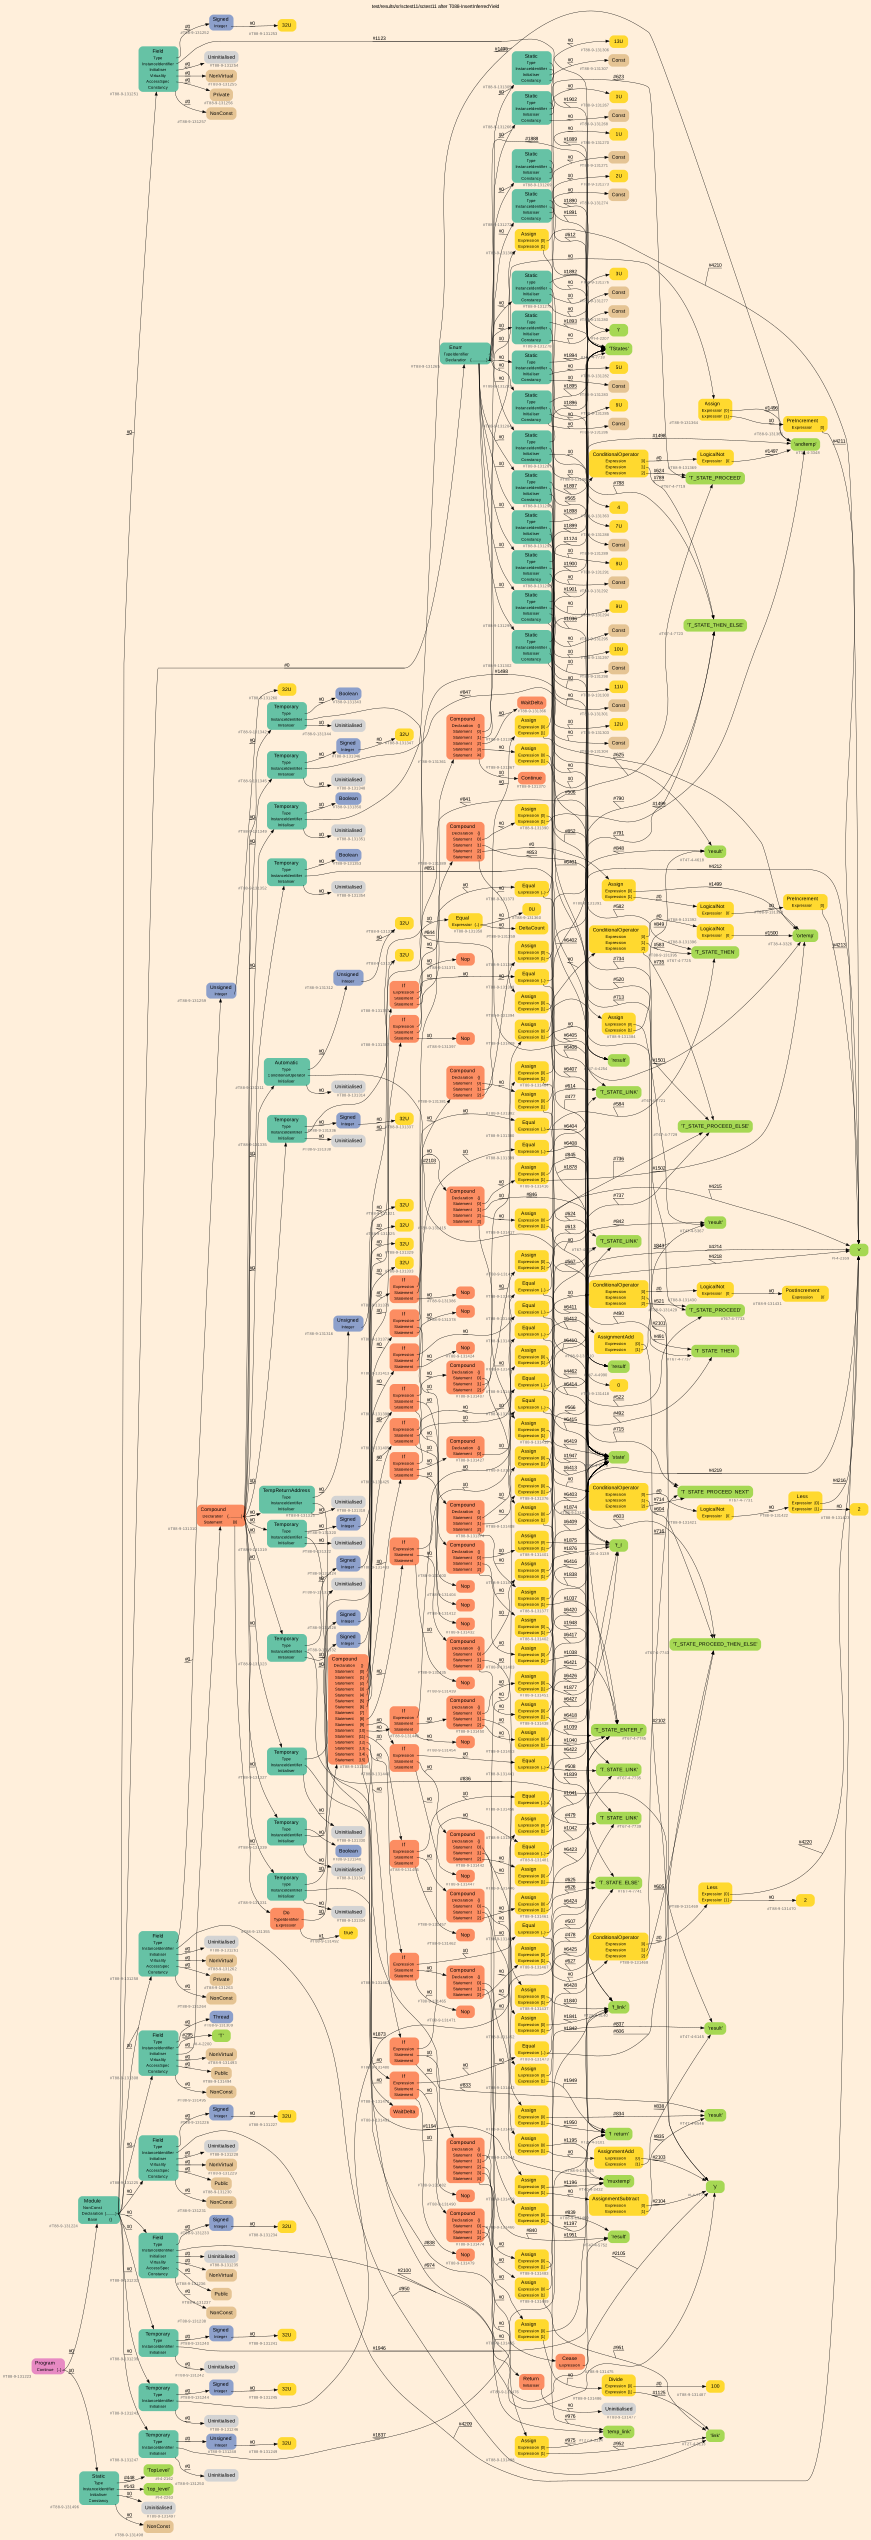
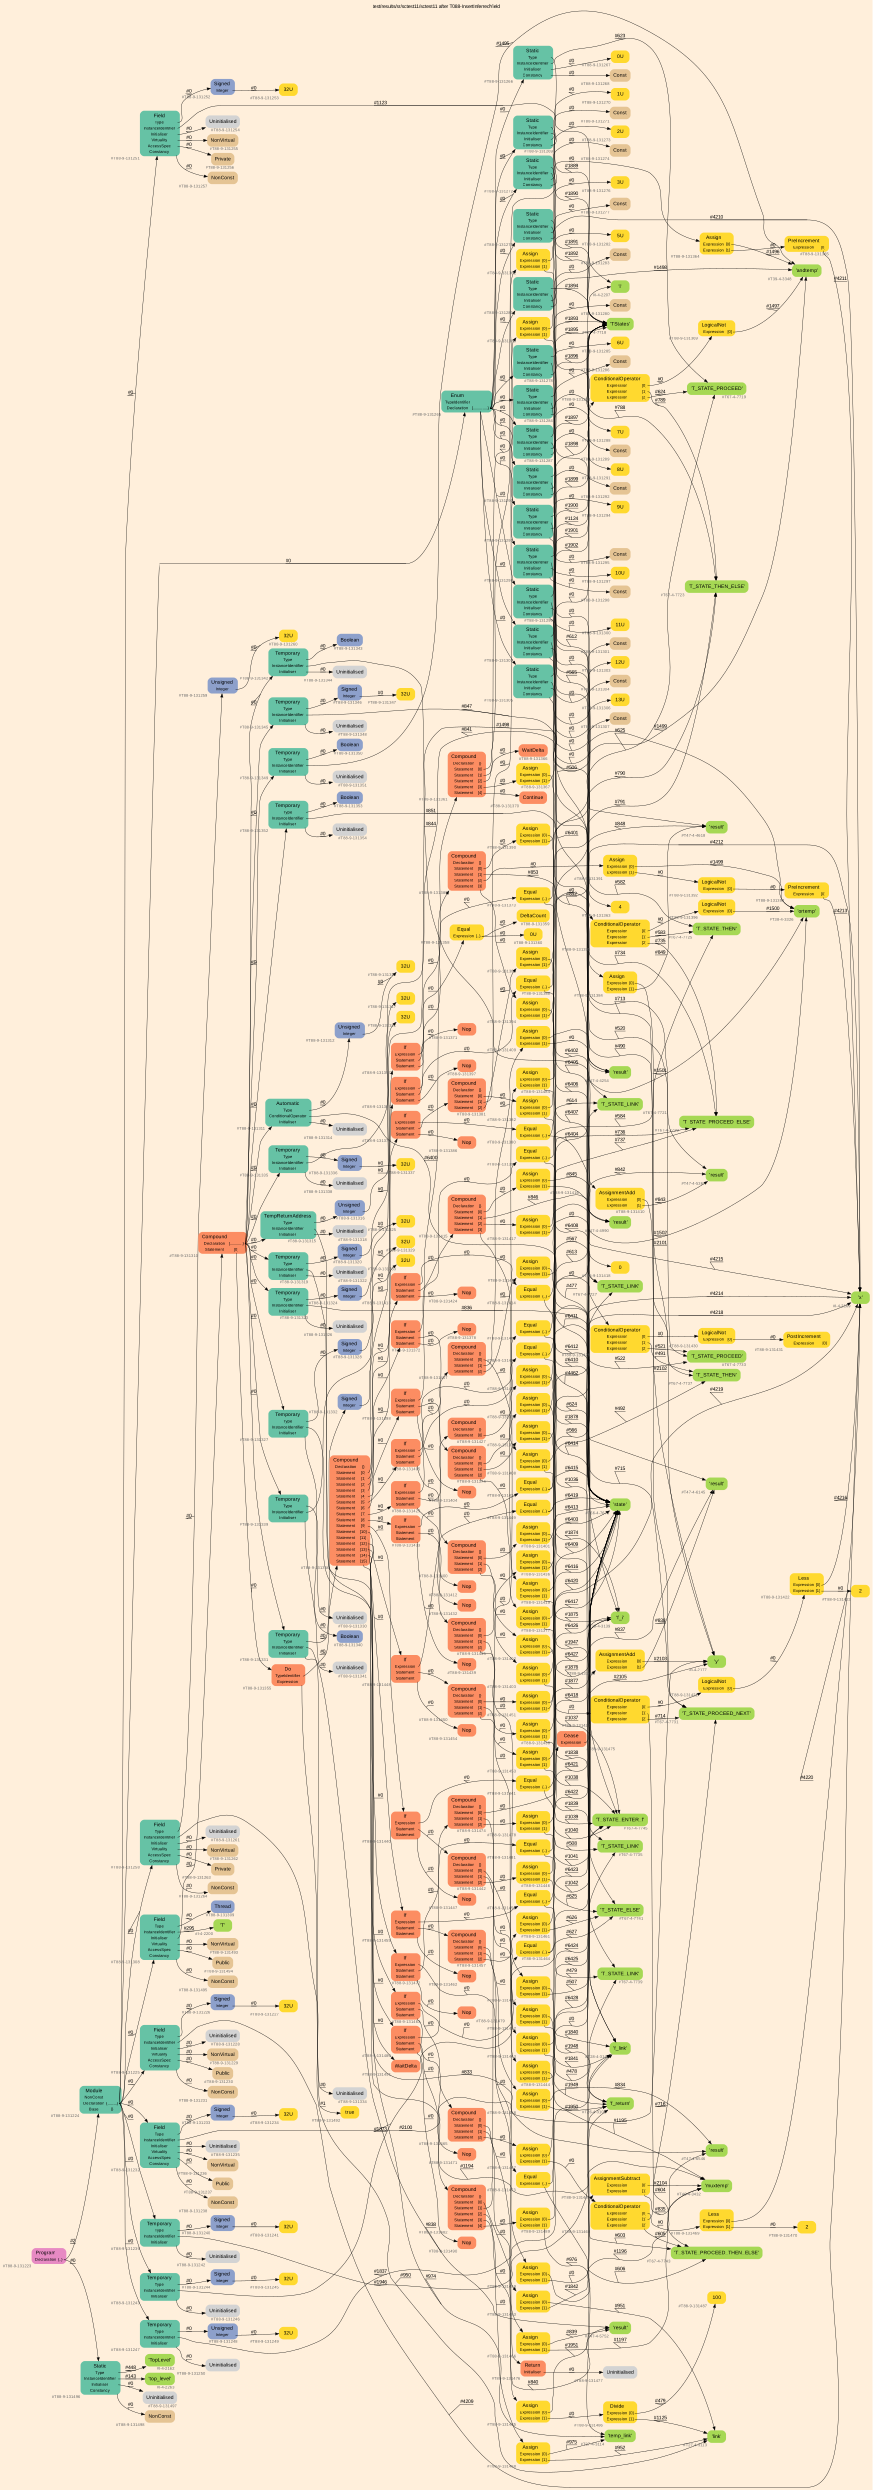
edge "Enum" -> "'TStates'": removed, label "#1888"
edge "Automatic" -> "'state'": label "#2103" -> "#6400"
edge "AssignmentSubtract" -> "'y'": now "AssignmentSubtract" -> "'muxtemp'"
edge "Program" -> "Module": label "#0" -> "#2"
node "Program": text "Continue" -> "Declaration"
edge "Divide" -> "100": label "#0" -> "#479"
